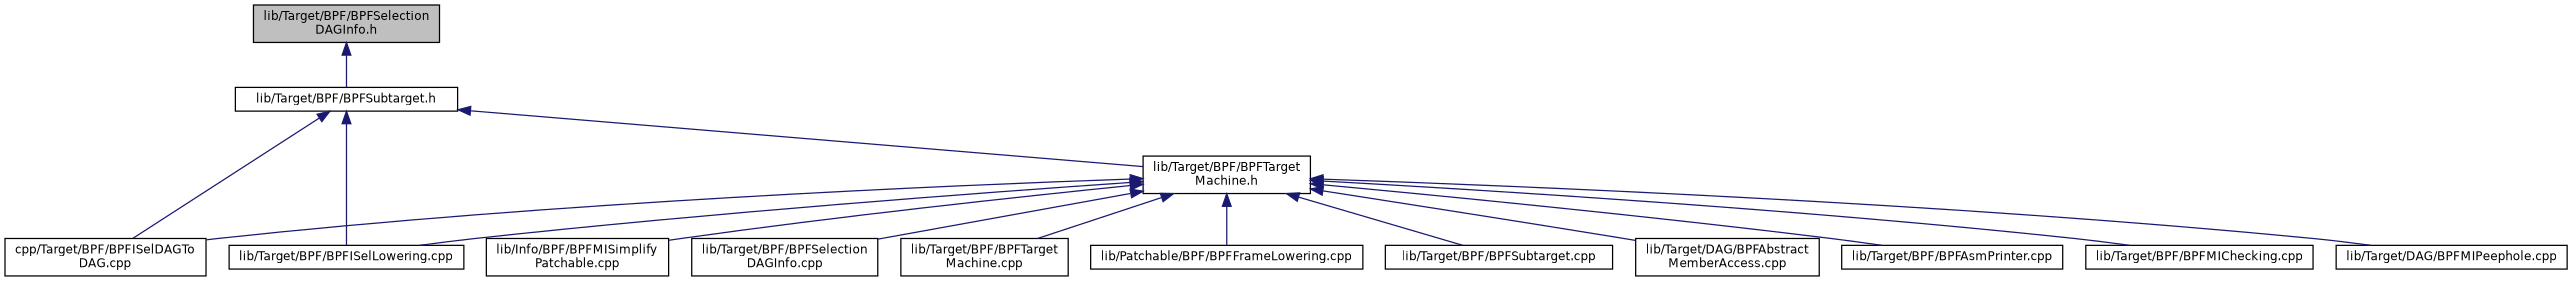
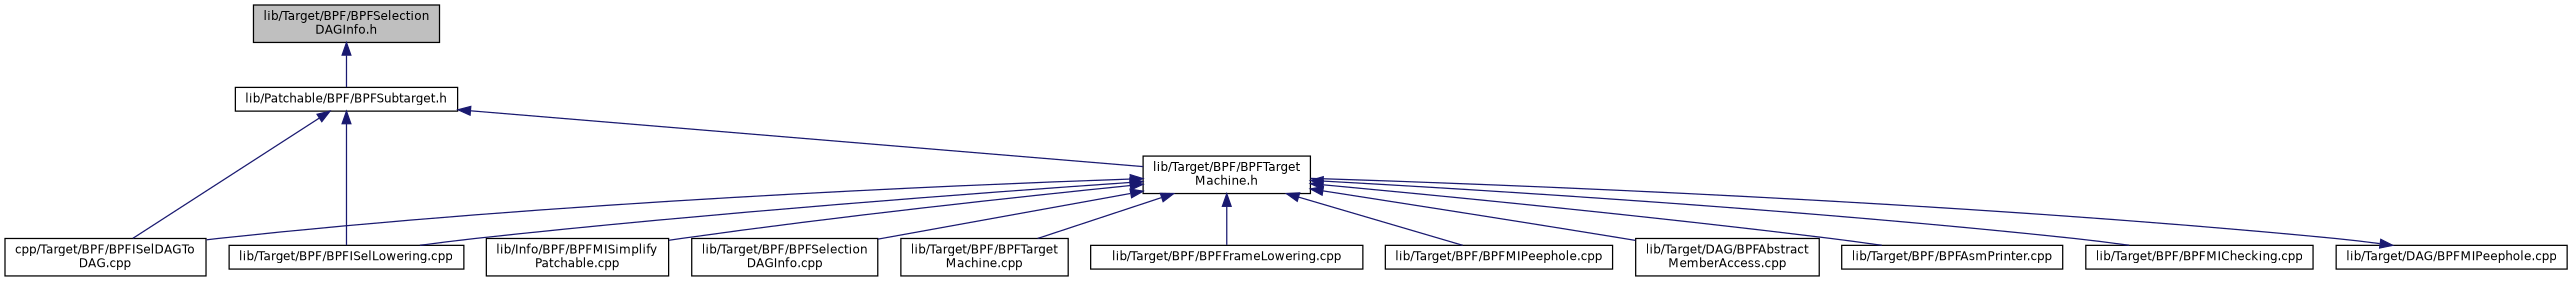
node "lib/Target/BPF/BPFSubtarget.h": label "lib/Target/BPF/BPFSubtarget.h" -> "lib/Patchable/BPF/BPFSubtarget.h"
edge "lib/Target/DAG/BPFMIPeephole.cpp" -> "lib/Target/BPF/BPFTarget Machine.h": reversed
node "lib/Patchable/BPF/BPFFrameLowering.cpp": label "lib/Patchable/BPF/BPFFrameLowering.cpp" -> "lib/Target/BPF/BPFFrameLowering.cpp"
node "lib/Target/BPF/BPFSubtarget.cpp": label "lib/Target/BPF/BPFSubtarget.cpp" -> "lib/Target/BPF/BPFMIPeephole.cpp"
